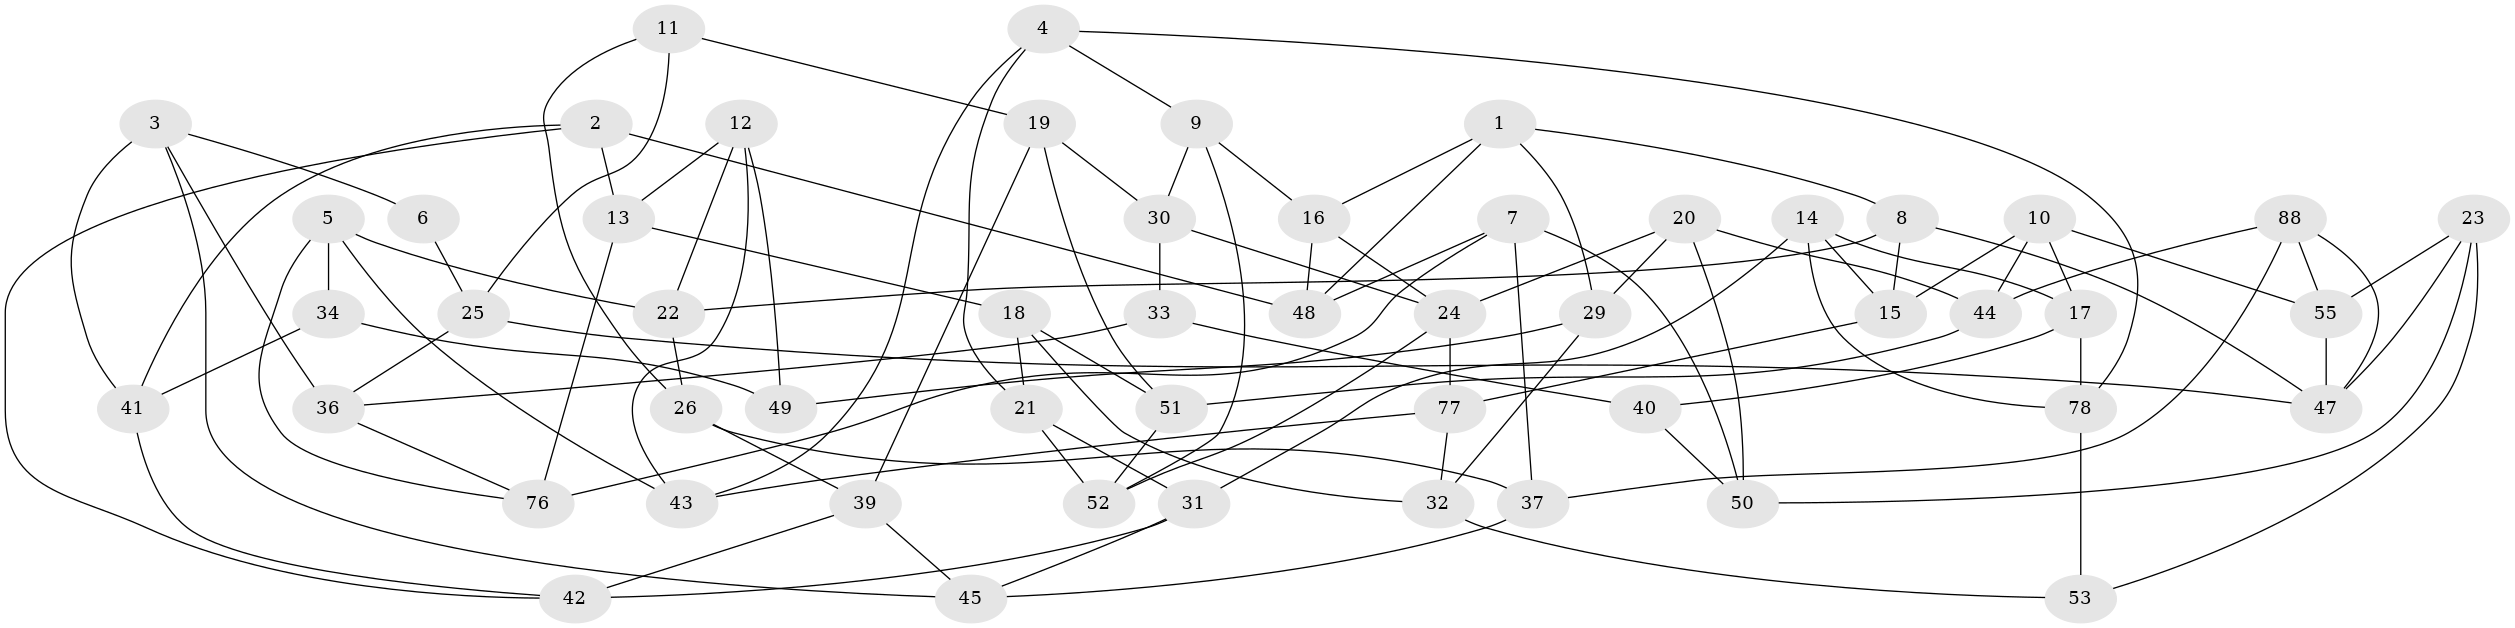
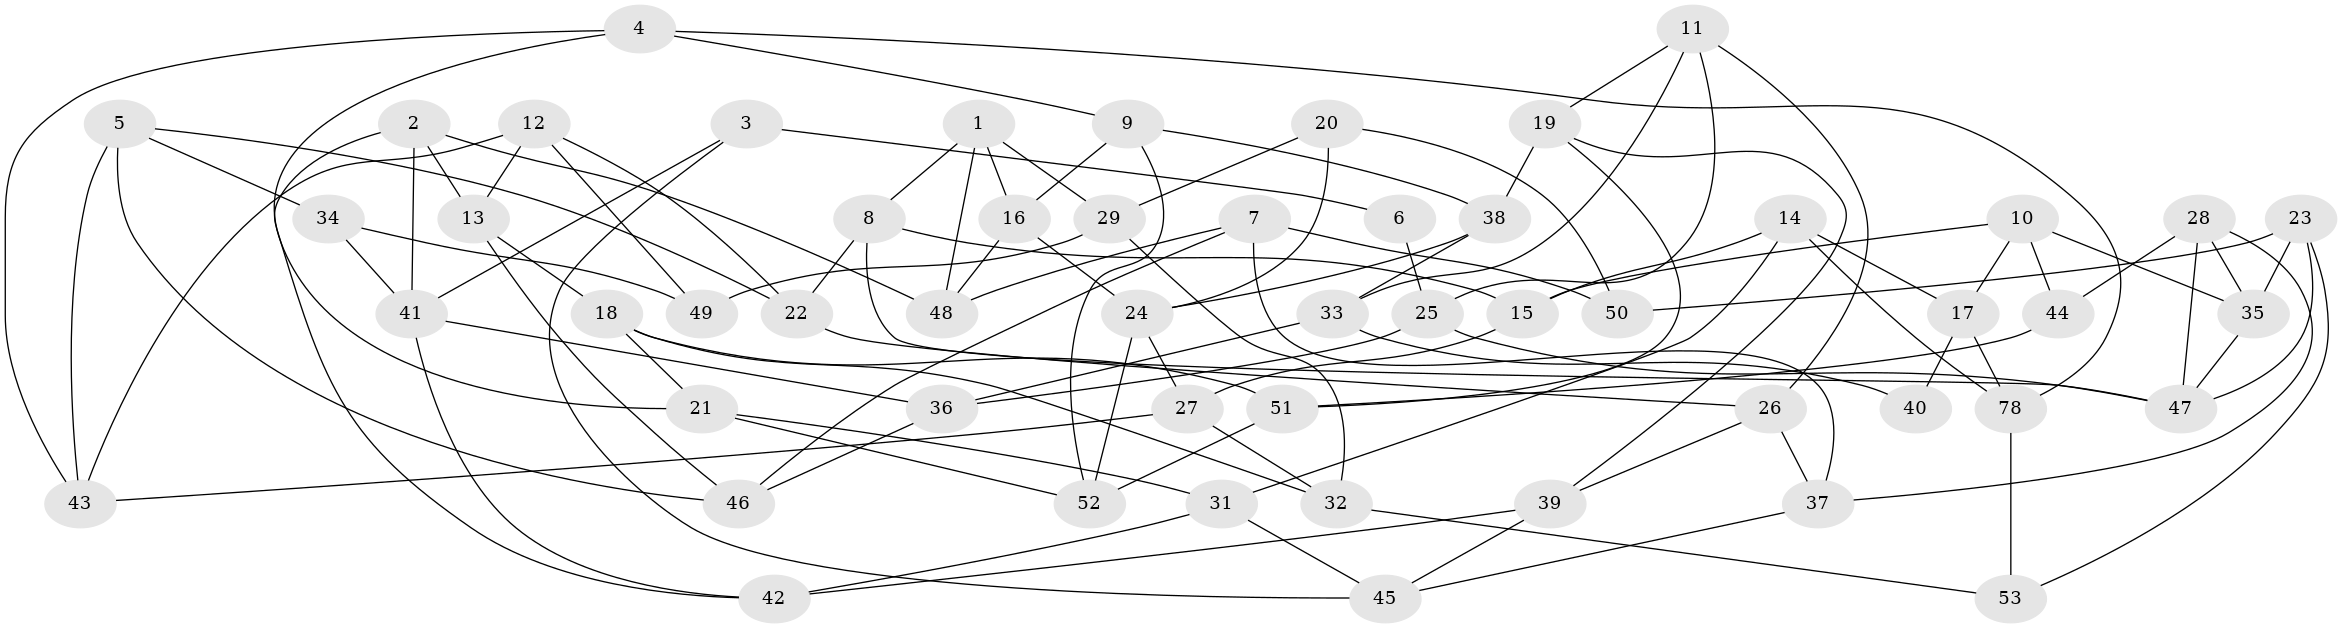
node "30": label "30" -> "38"
node "88": label "88" -> "28"
edge "11" -- "33": added
edge "20" -- "44": removed
edge "3" -- "36": now "41" -- "36"
node "55": label "55" -> "35"
node "77": label "77" -> "27"
edge "40" -- "50": removed
node "76": label "76" -> "46"
